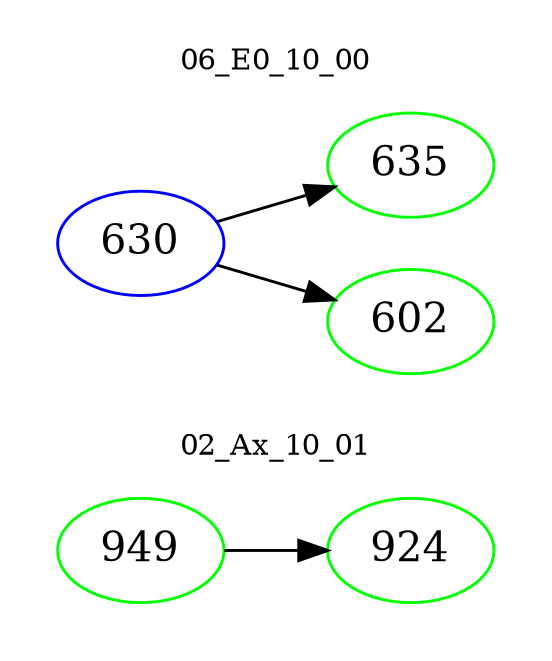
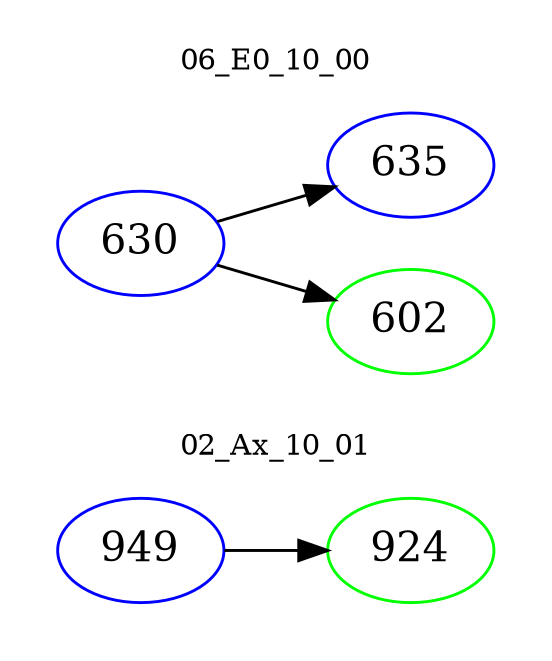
node "635": color green -> blue
node "949": color green -> blue
